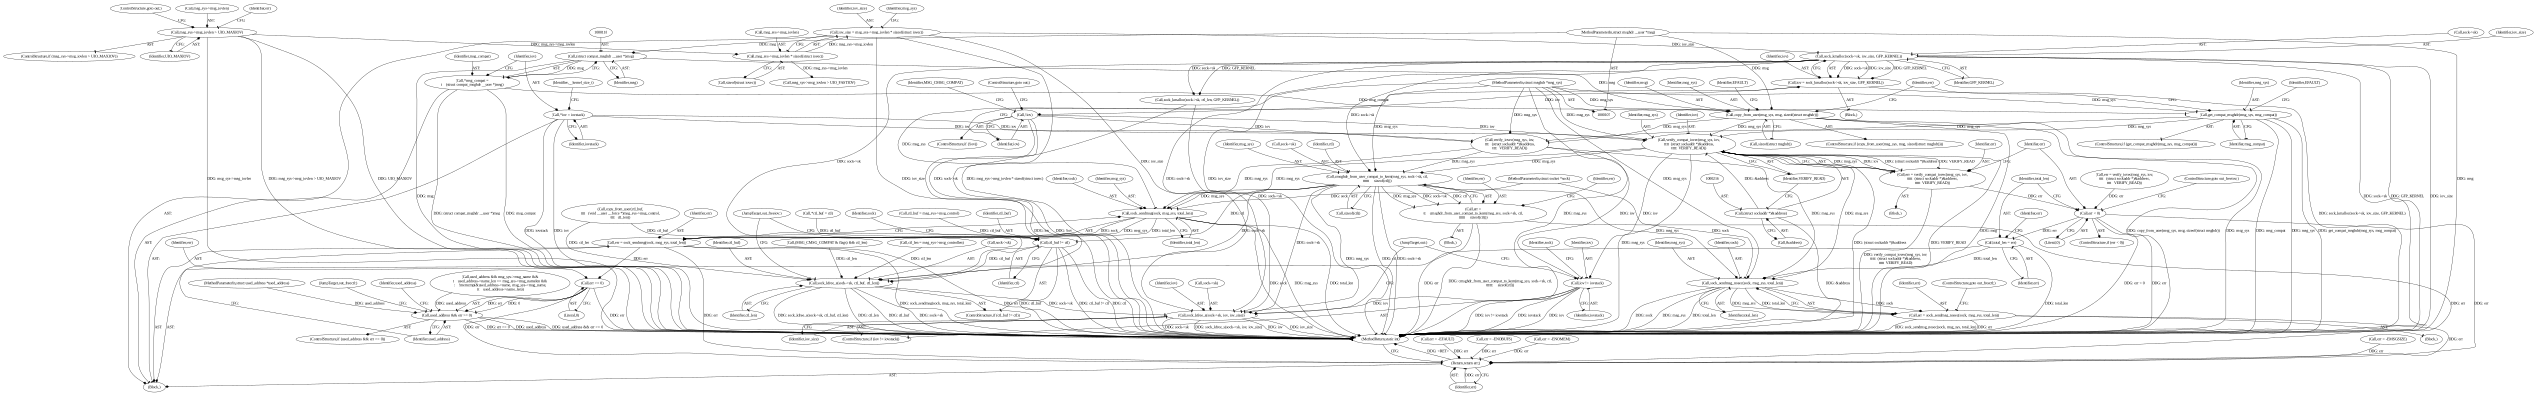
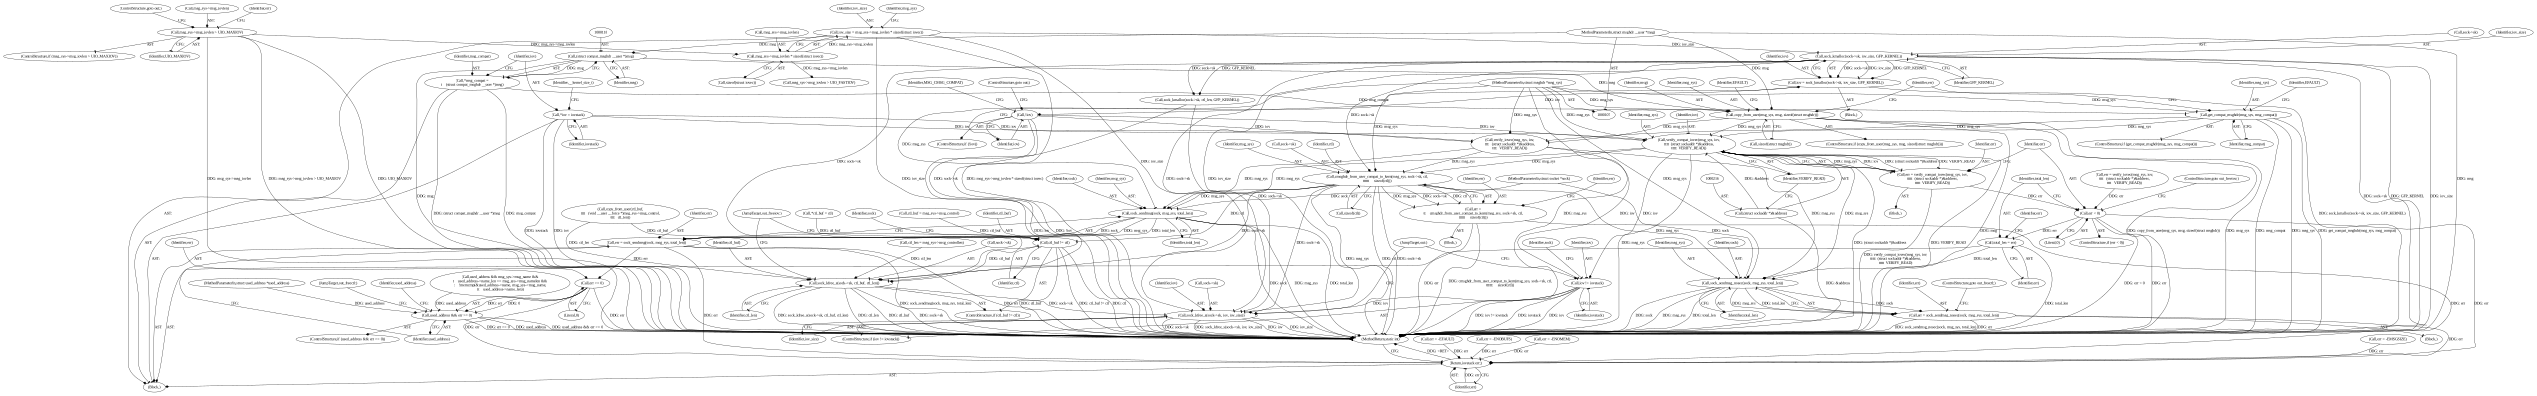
node "(Call,(MSG_CMSG_COMPAT & flags) && ctl_len)": removed
node "(Call,&address)": removed
edge "(Call,err = sock_sendmsg_nosec(sock, msg_sys, total_len))" -> "(Call,sock_sendmsg_nosec(sock, msg_sys, total_len))": arrowhead diamond -> tee
node "(Return,return err;)": label "(Return,return err;)" -> "(Return,iovstack err;)"
